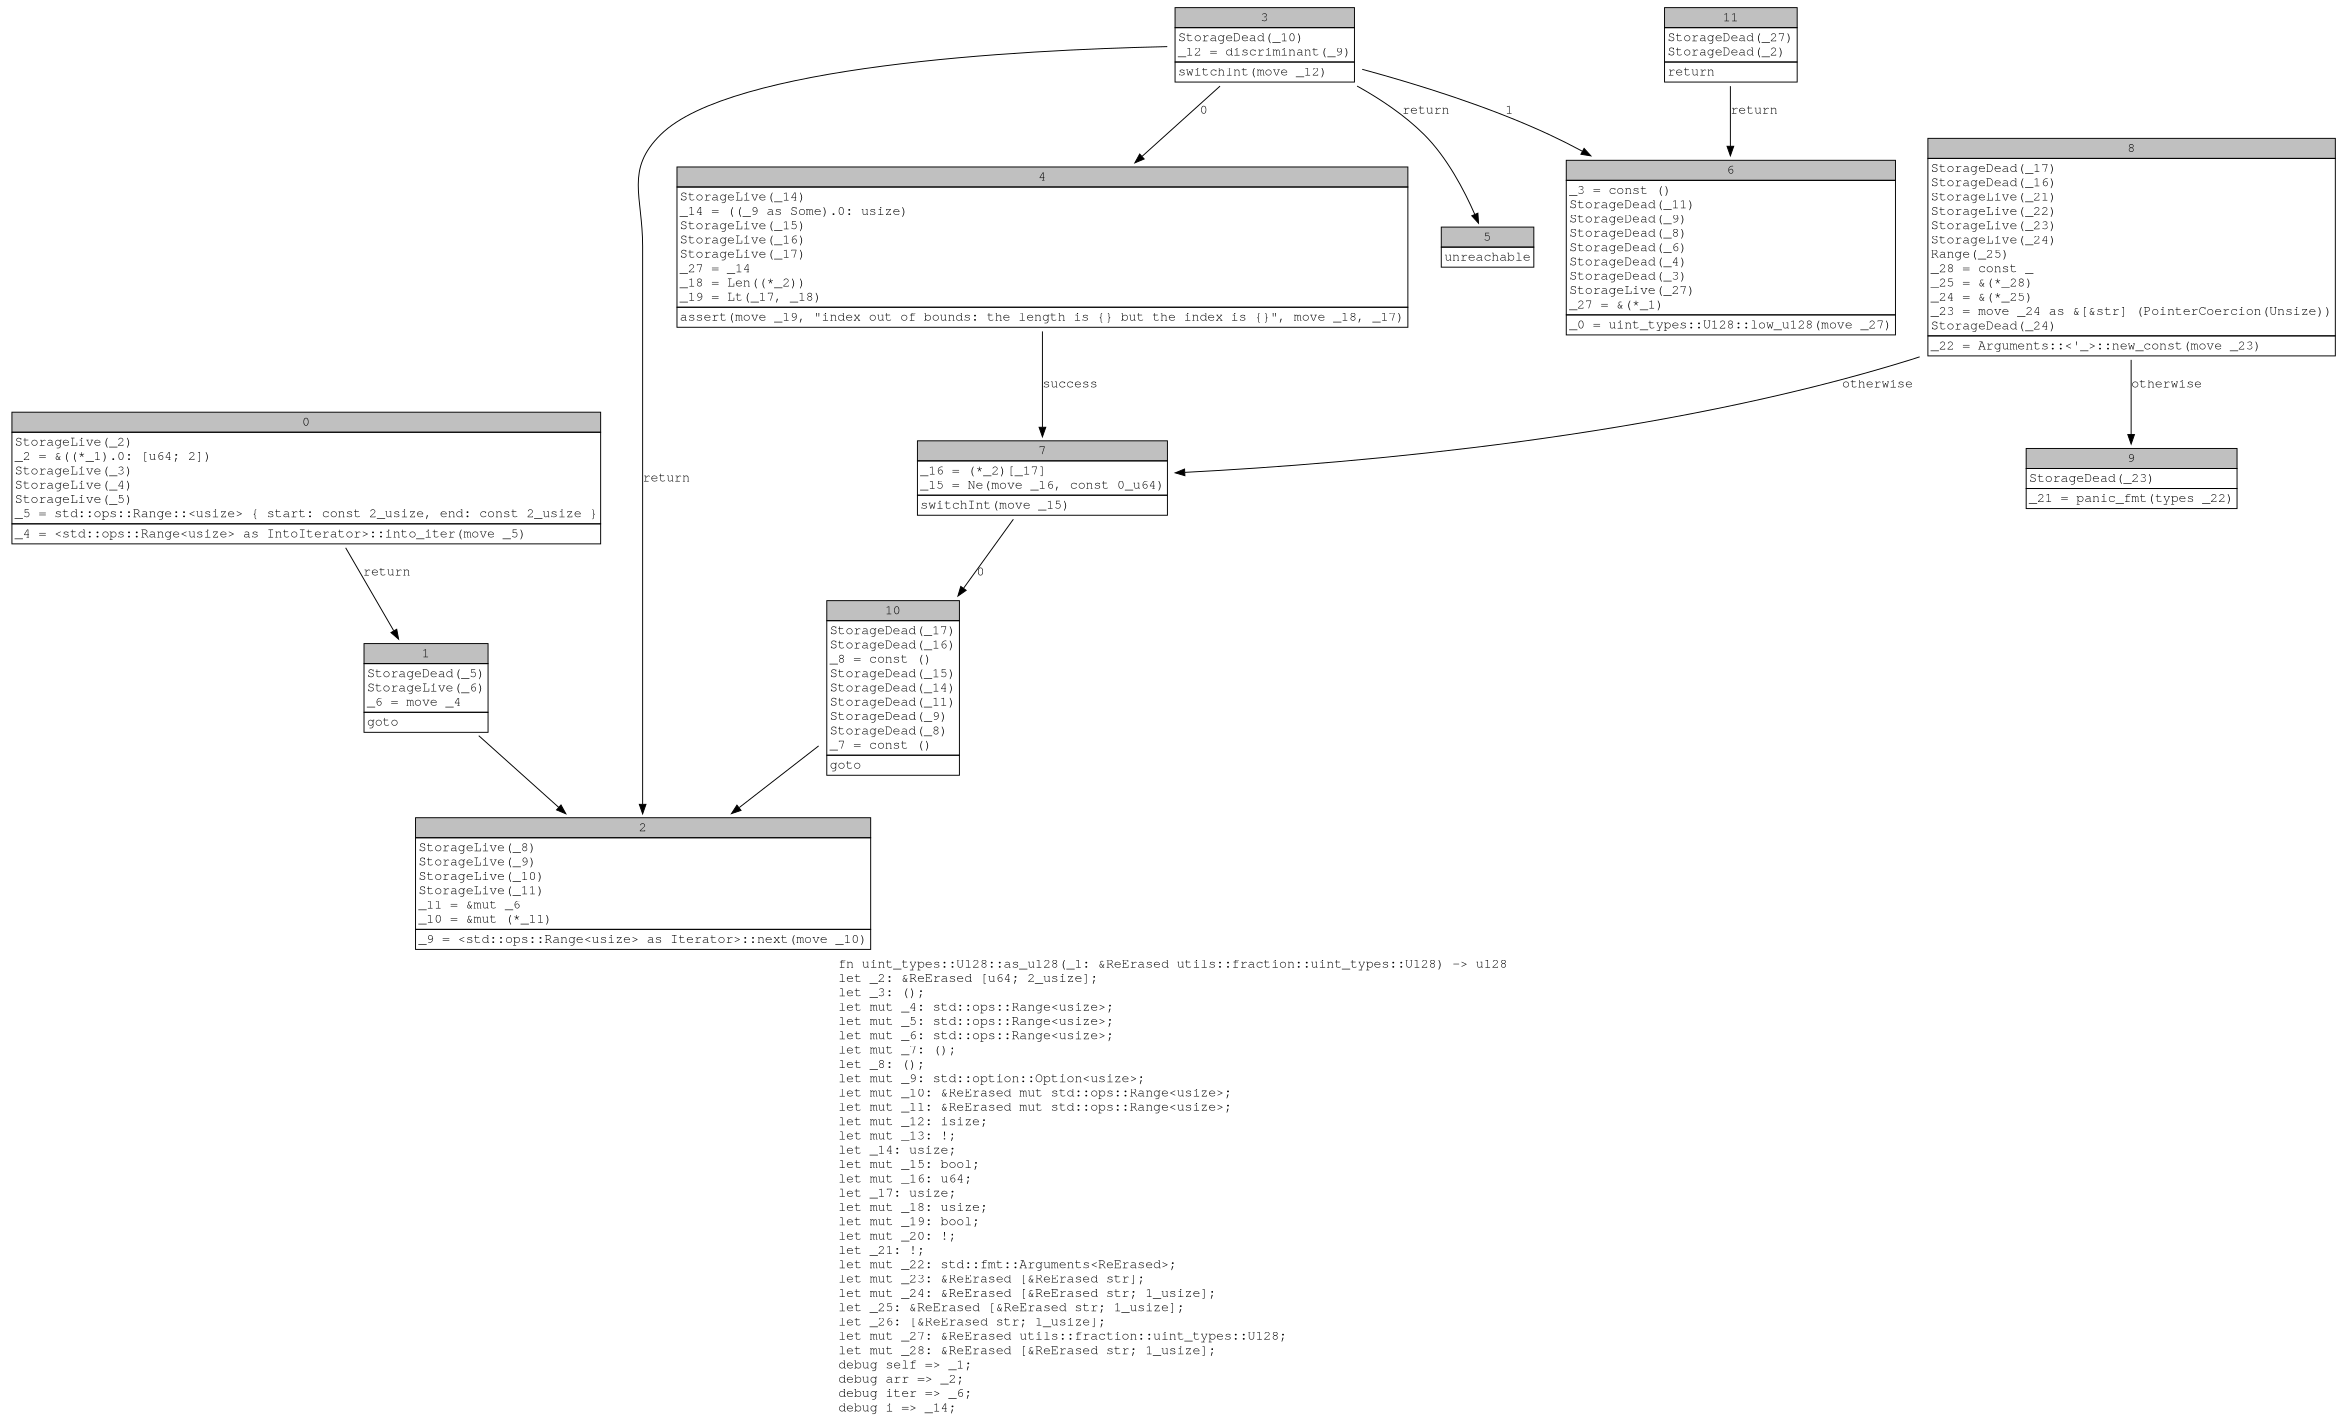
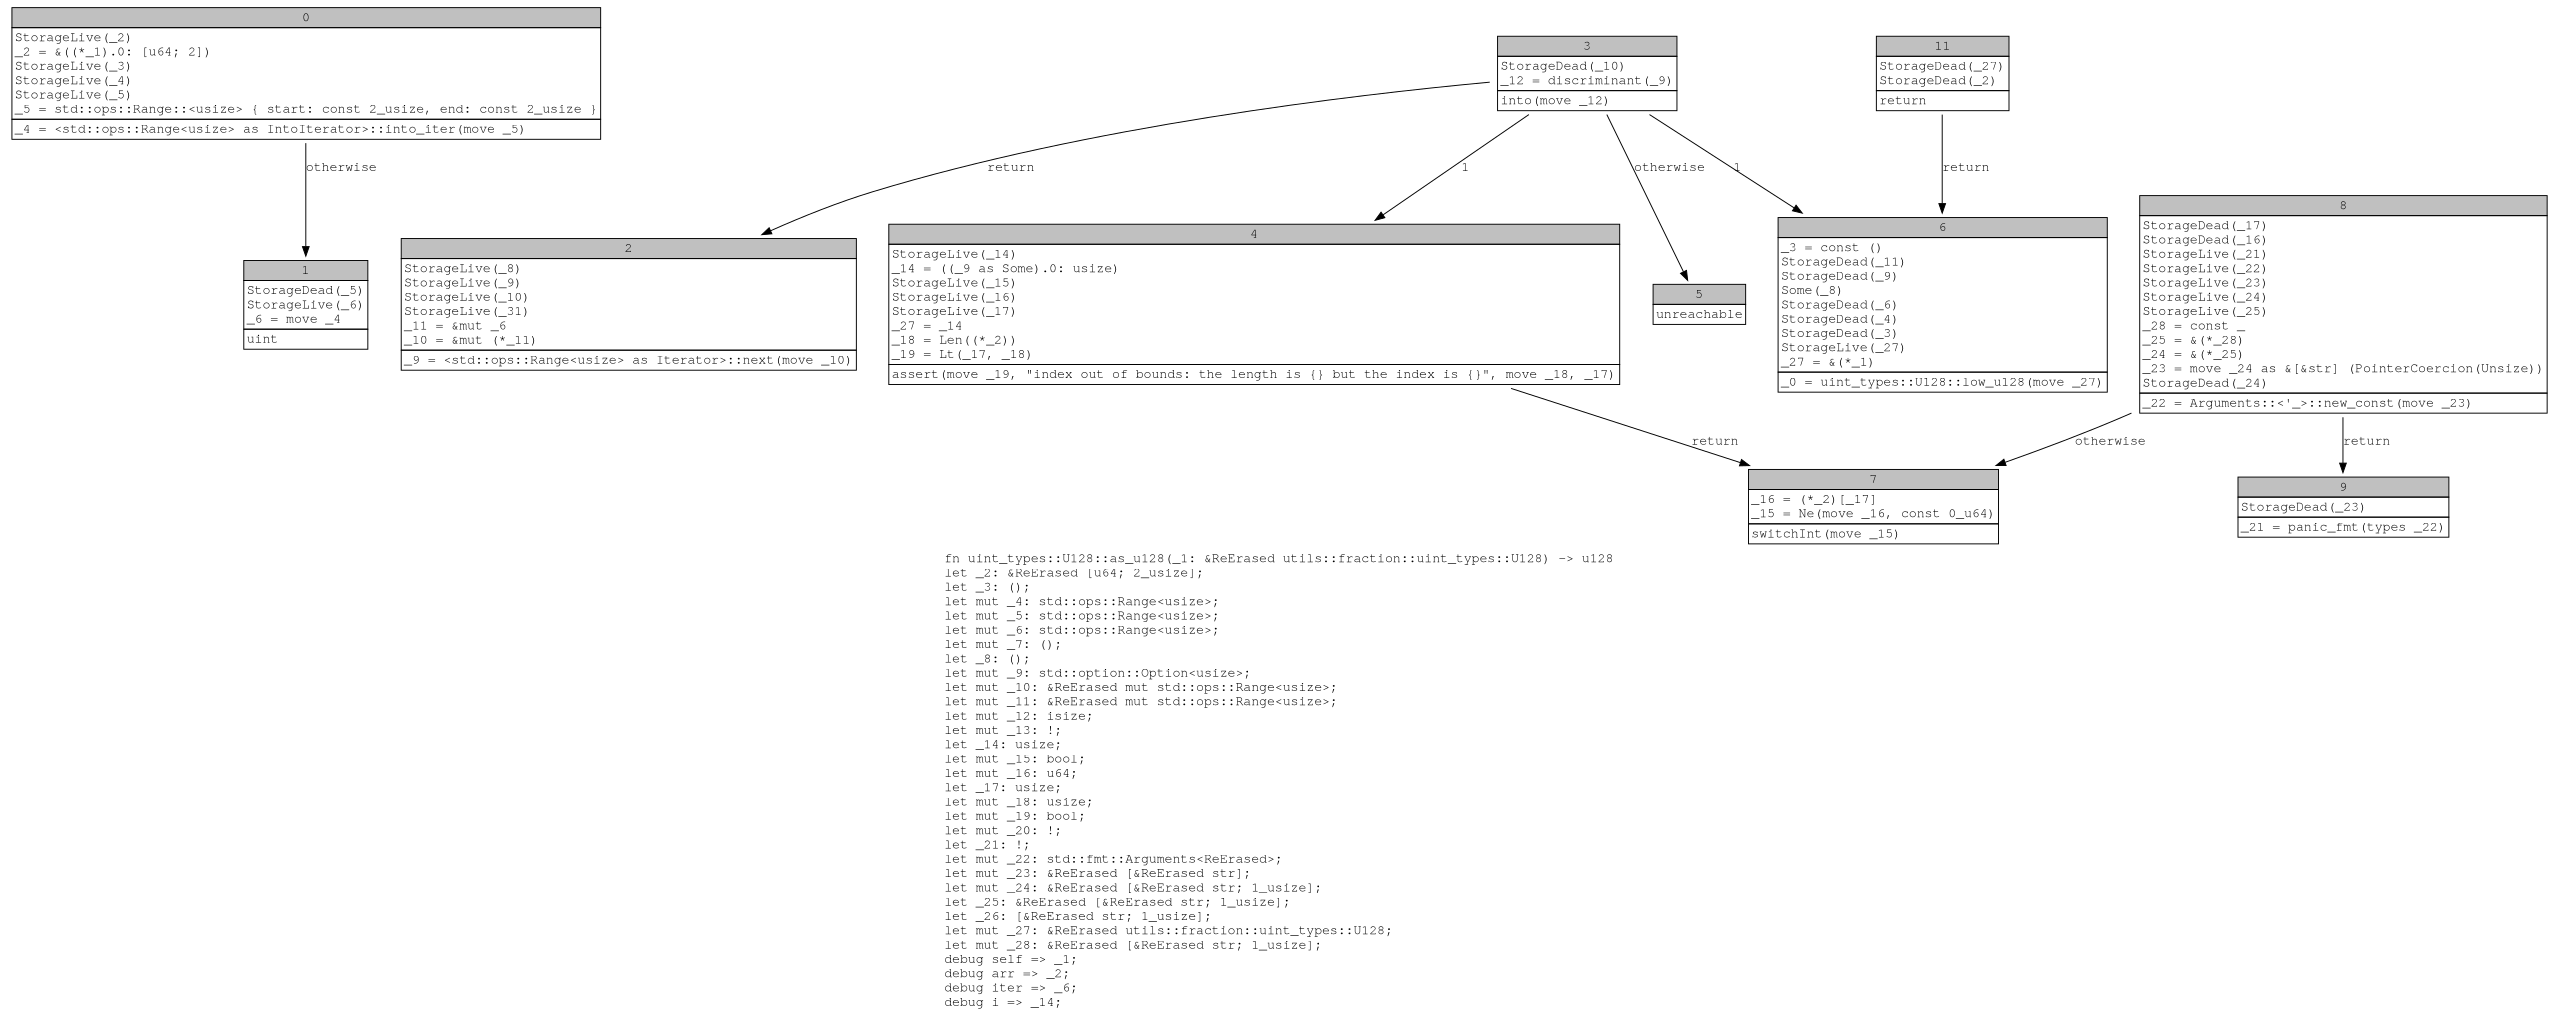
node "3": text "switchInt(move _12)" -> "into(move _12)"
edge "3" -> "4": label "0" -> "1"
edge "3" -> "5": label "return" -> "otherwise"
node "6": text "StorageDead(_8)" -> "Some(_8)"
node "8": text "Range(_25)" -> "StorageLive(_25)"
edge "4" -> "7": label "success" -> "return"
edge "8" -> "9": label "otherwise" -> "return"
edge "0" -> "1": label "return" -> "otherwise"
node "10": removed
node "1": text "goto" -> "uint"
edge "1" -> "2": removed
node "2": text "StorageLive(_11)" -> "StorageLive(_31)"
